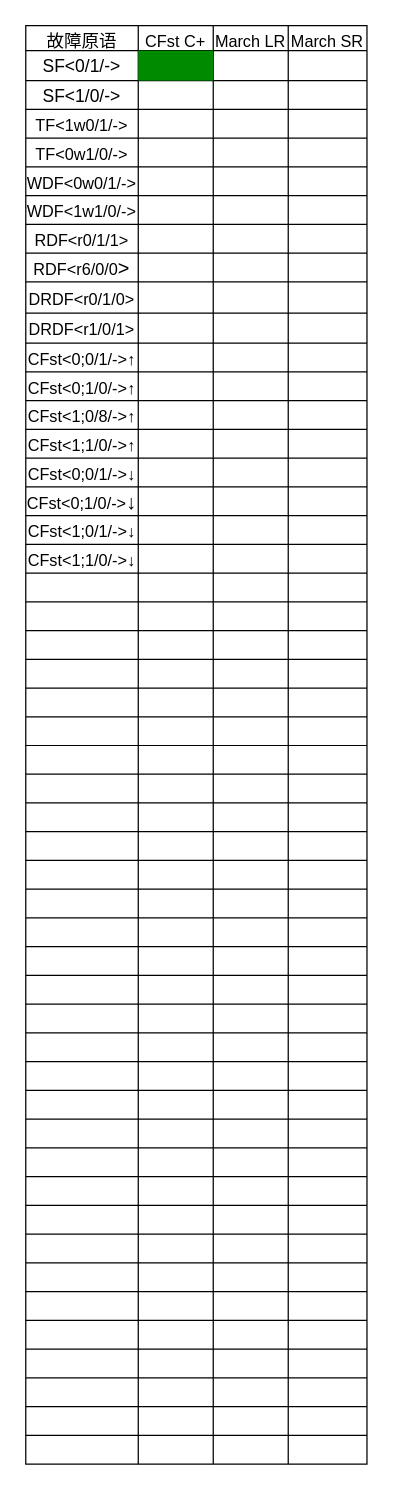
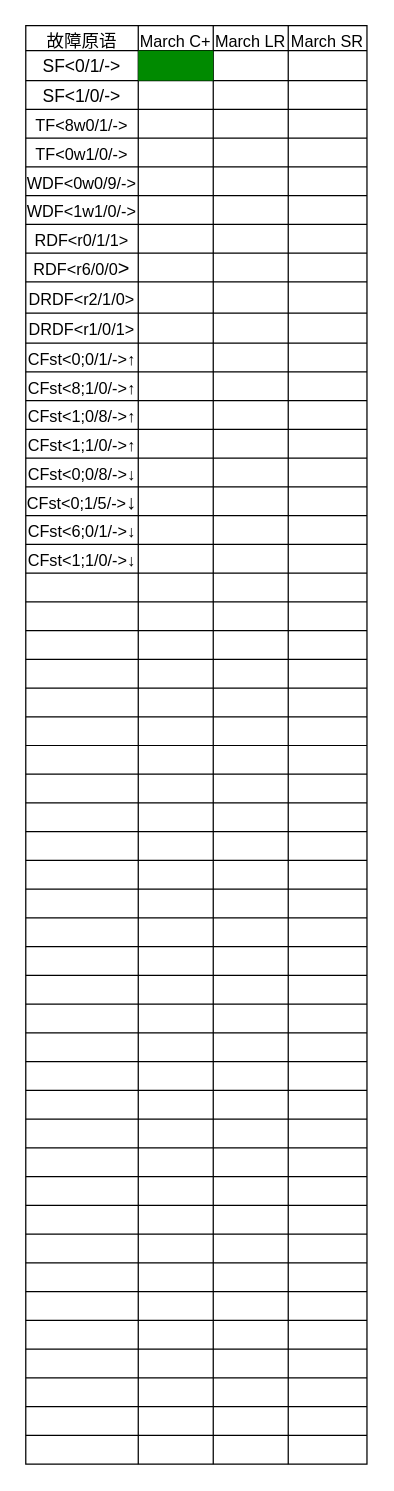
node "CFst C+": label "CFst C+" -> "March C+"
node "TF<1w0/1/->": label "TF<1w0/1/->" -> "TF<8w0/1/->"
node "WDF<0w0/1/->": label "WDF<0w0/1/->" -> "WDF<0w0/9/->"
node "DRDF<r0/1/0>": label "DRDF<r0/1/0>" -> "DRDF<r2/1/0>"
node "CFst<0;1/0/->↑": label "CFst<0;1/0/->↑" -> "CFst<8;1/0/->↑"
node "CFst<0;0/1/->↓": label "CFst<0;0/1/->↓" -> "CFst<0;0/8/->↓"
node "CFst<0;1/0/->↓": label "CFst<0;1/0/->↓" -> "CFst<0;1/5/->↓"
node "CFst<1;0/1/->↓": label "CFst<1;0/1/->↓" -> "CFst<6;0/1/->↓"
